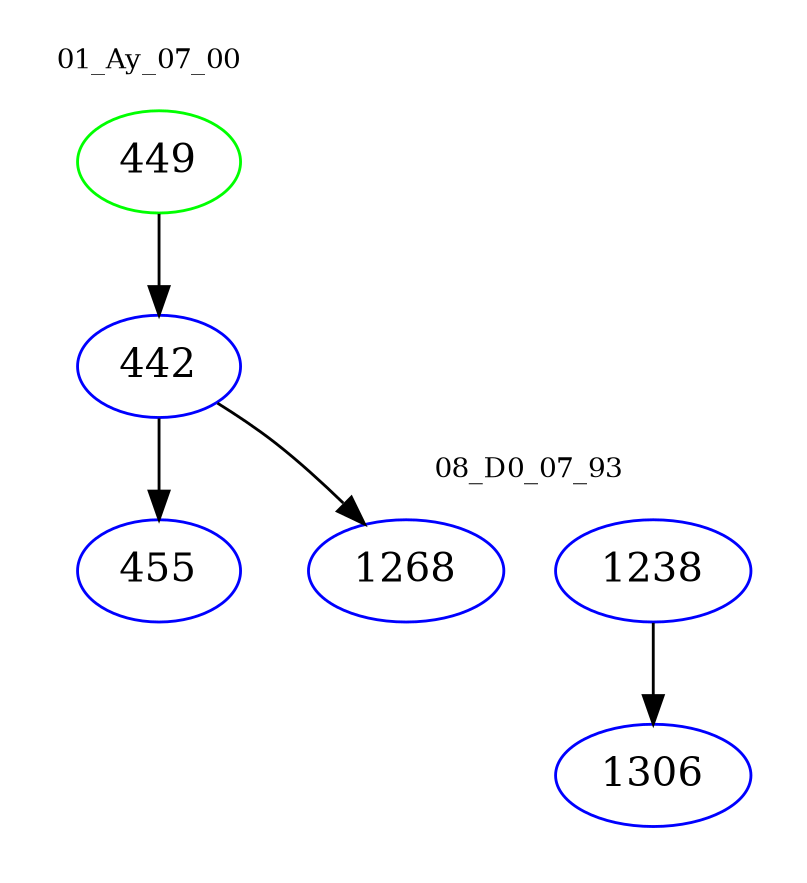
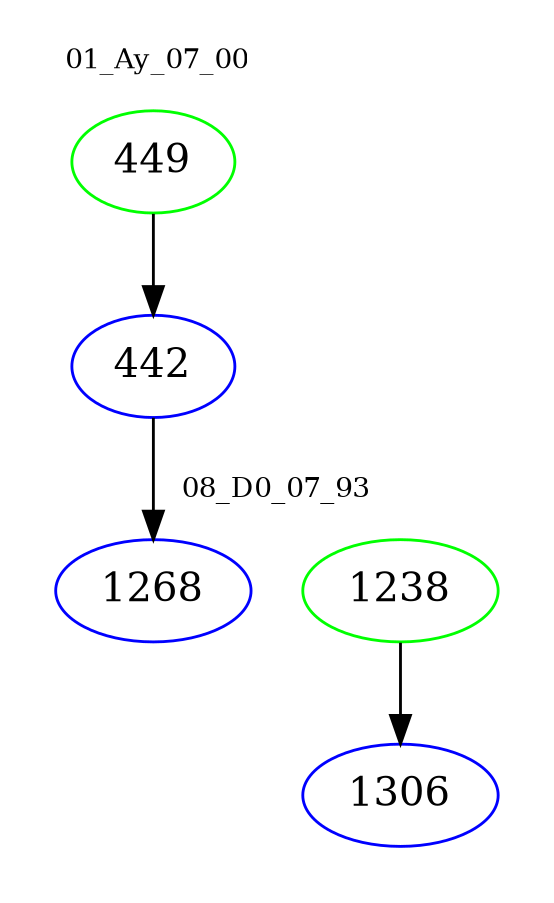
node "455": removed
node "1238": color blue -> green
